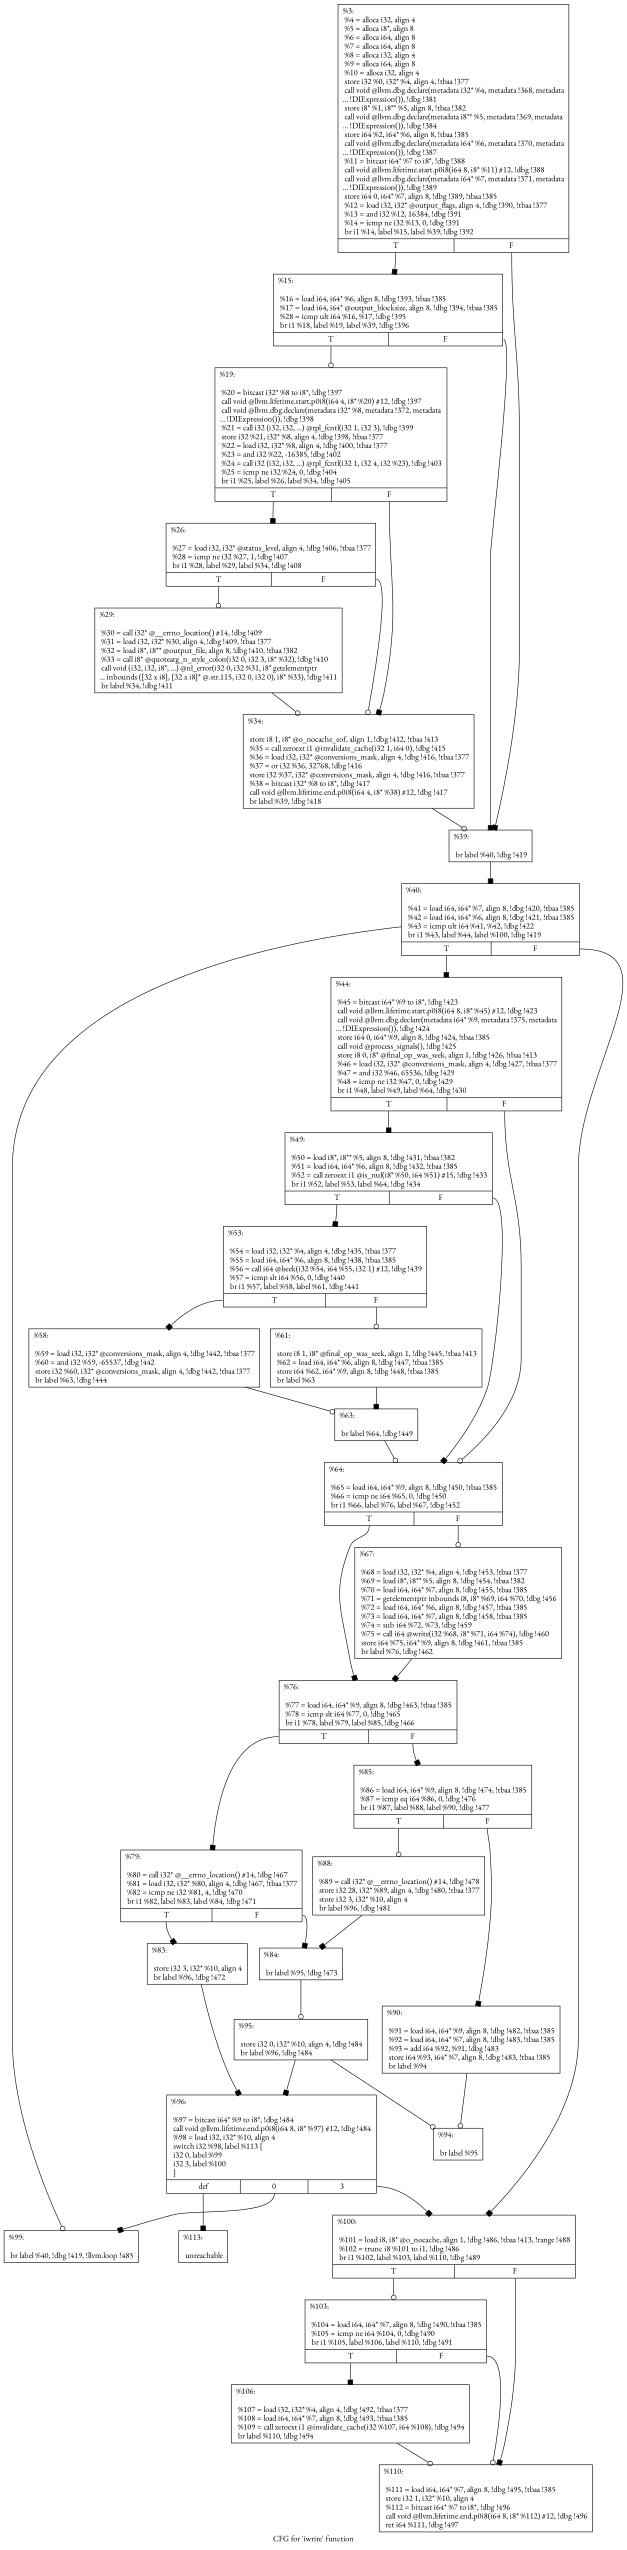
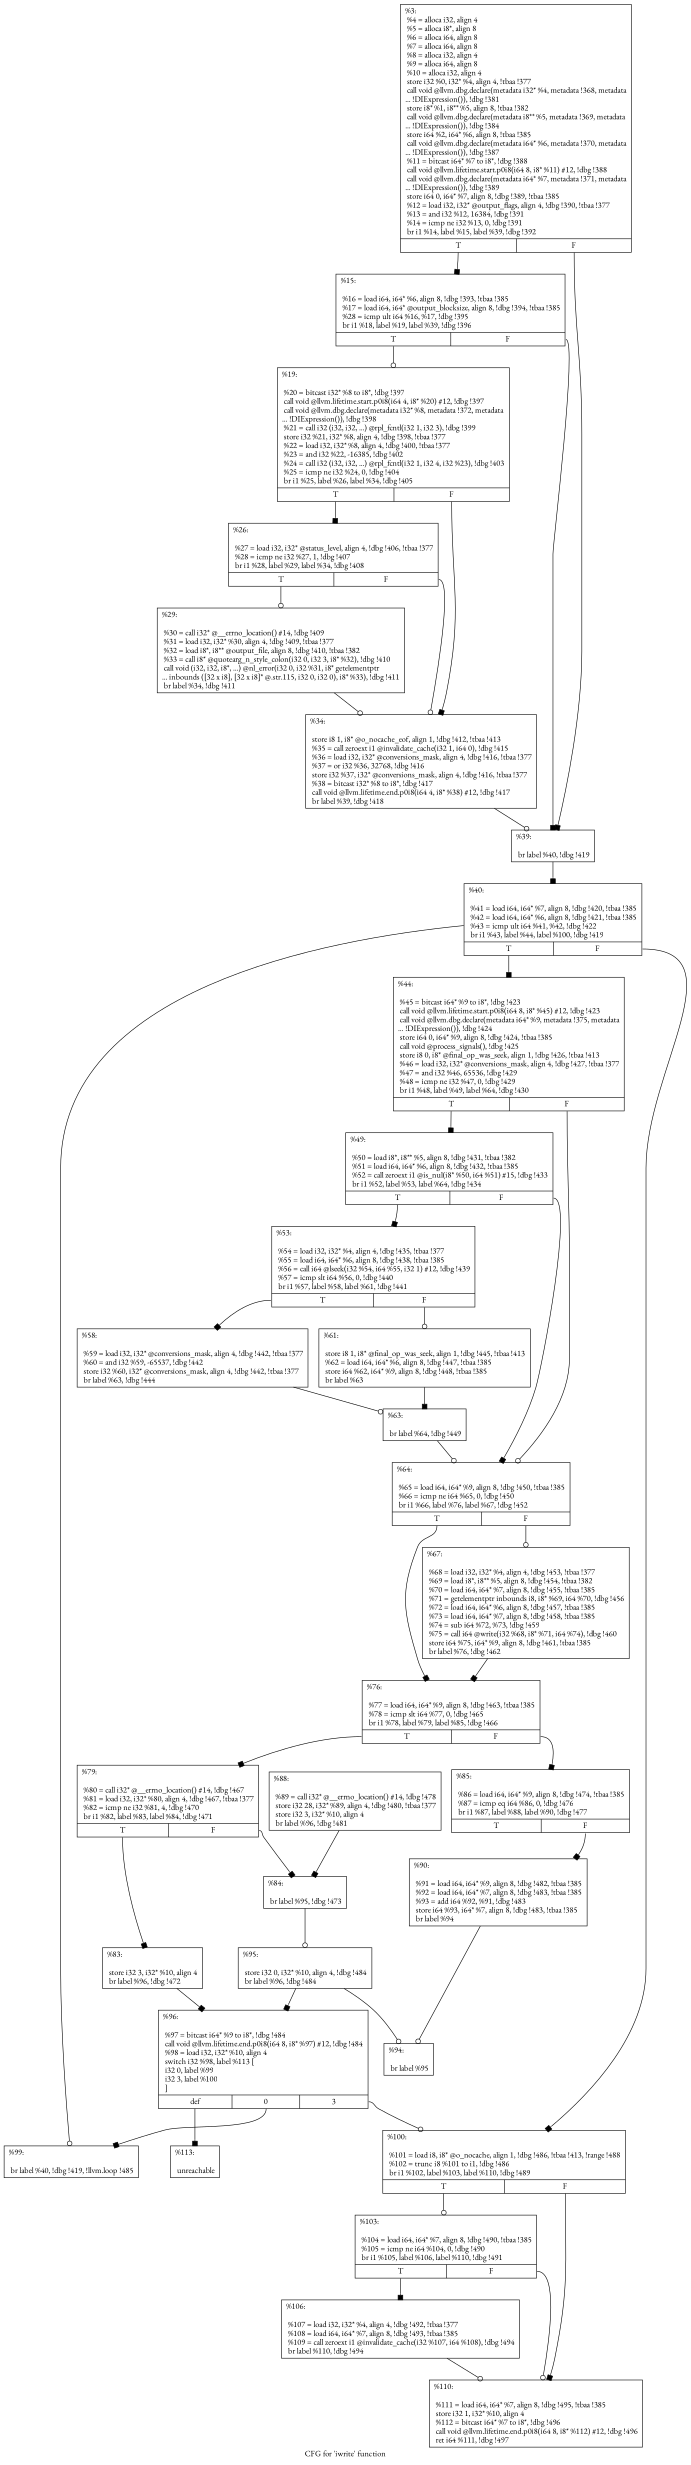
edge "%85:" -> "%88:": removed
edge "%96:" -> "%100:": arrowhead box -> odot
